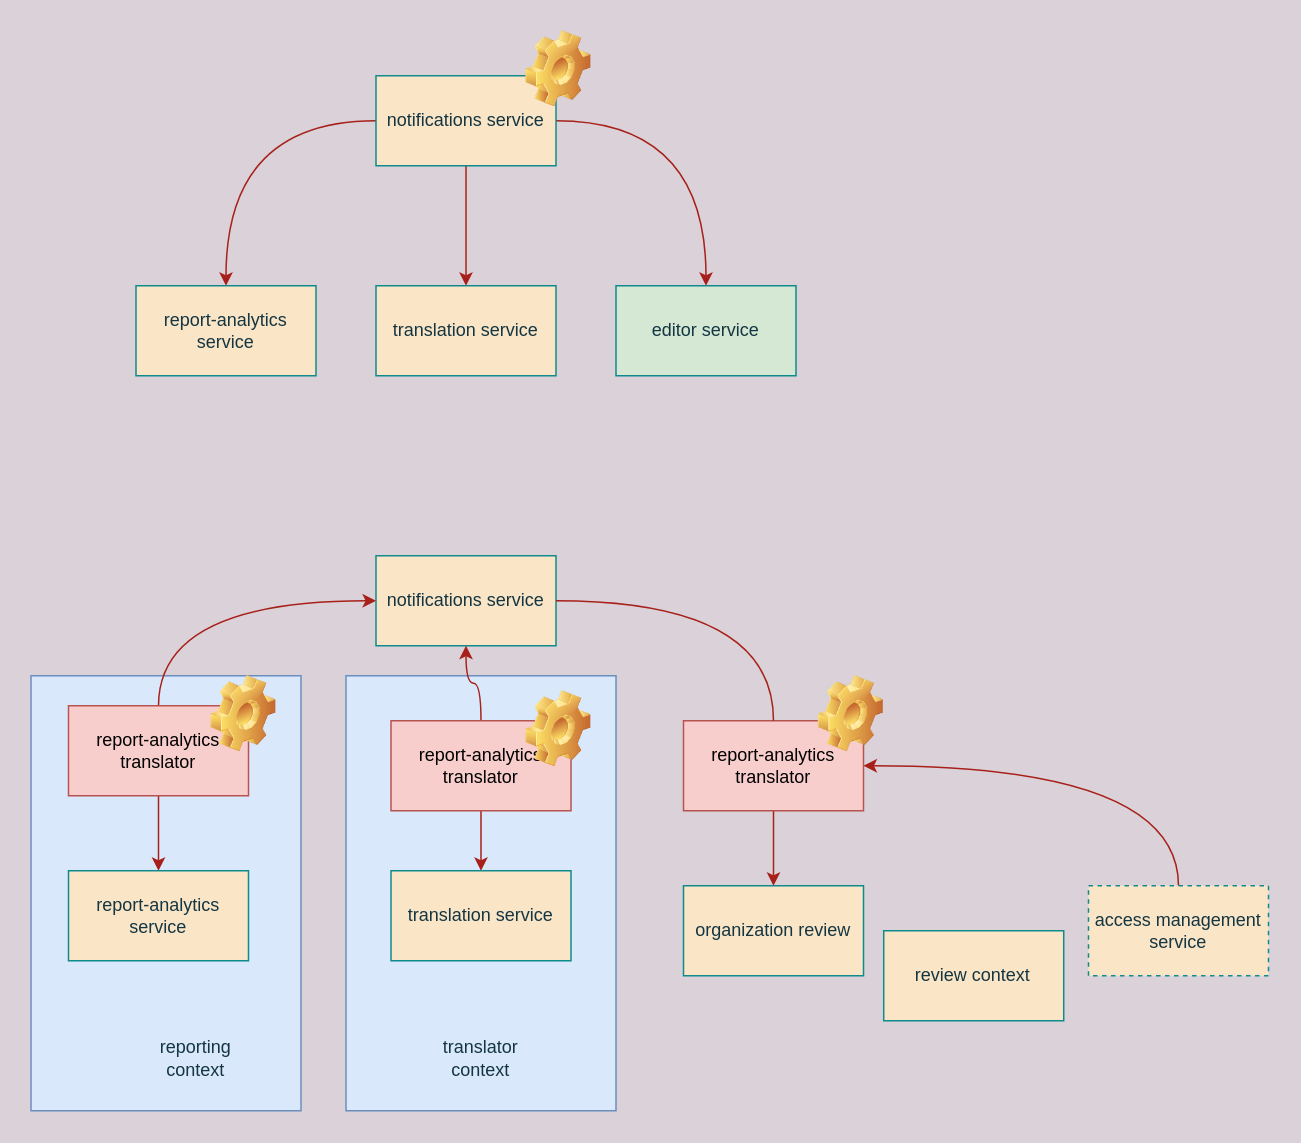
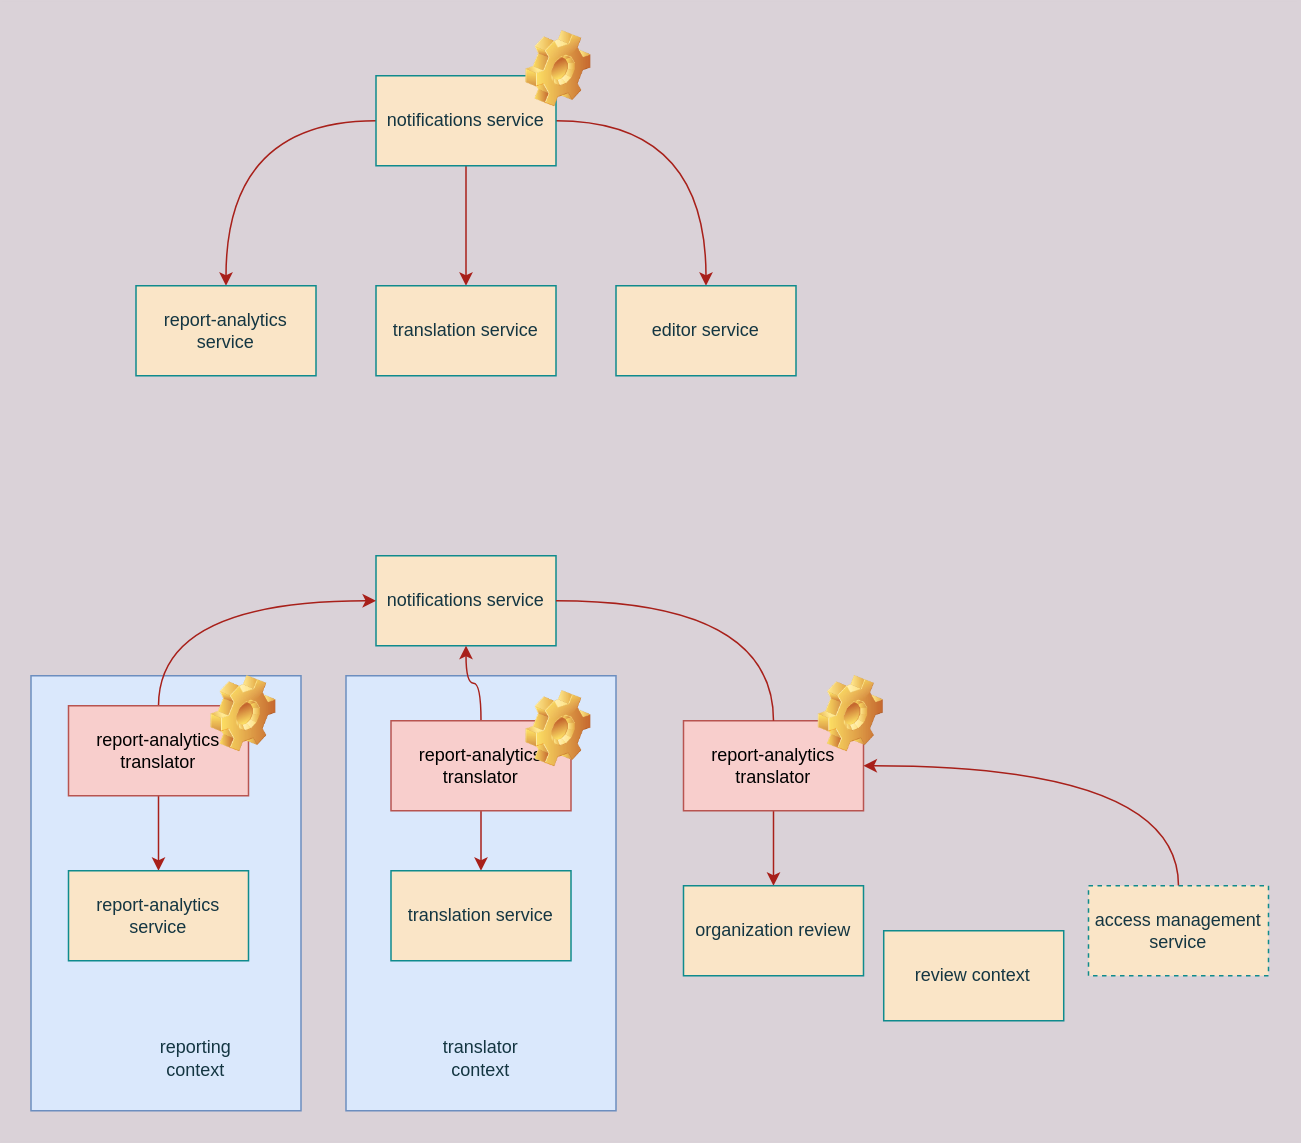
node "editor service": fillcolor #d5e8d4 -> #fae5c7
